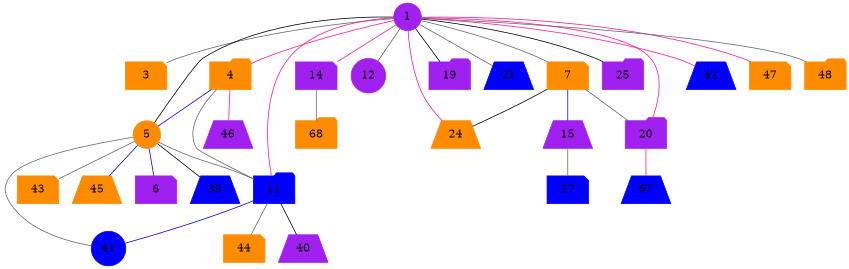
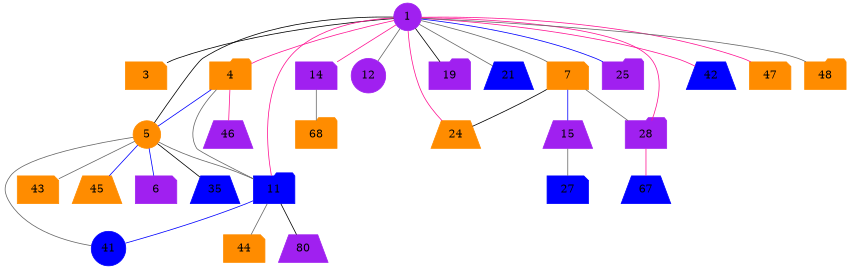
edge "1" -- "3": color gray40 -> black
edge "1" -- "25": color black -> blue
node "20": label "20" -> "28"
node "40": label "40" -> "80"
